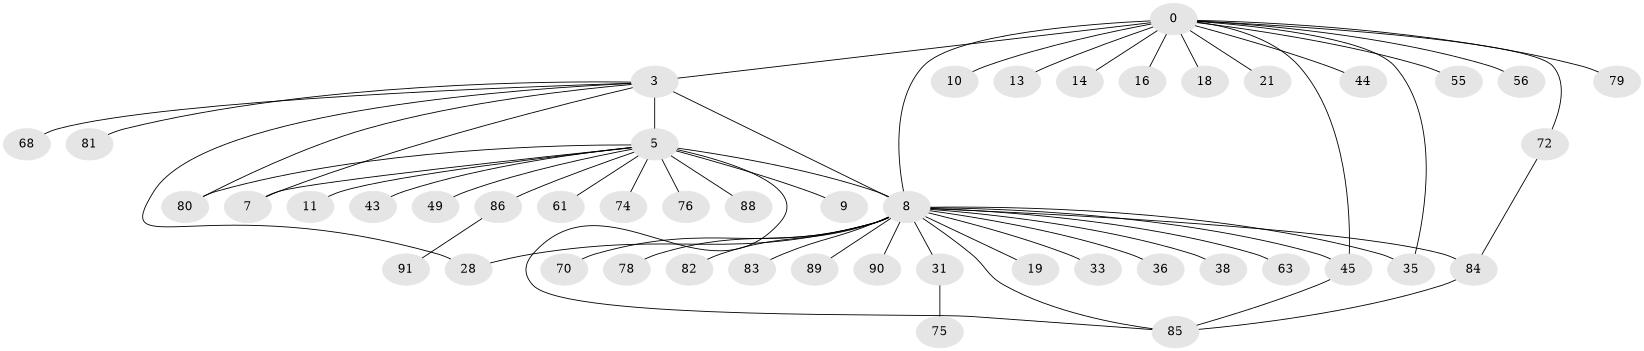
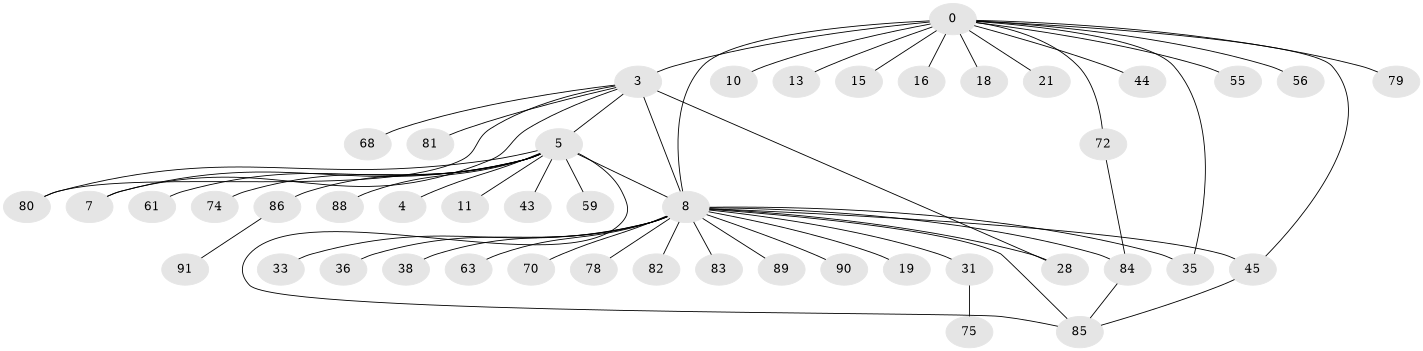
node "14": label "14" -> "15"
node "49": label "49" -> "59"
node "76": removed
node "9": label "9" -> "4"
